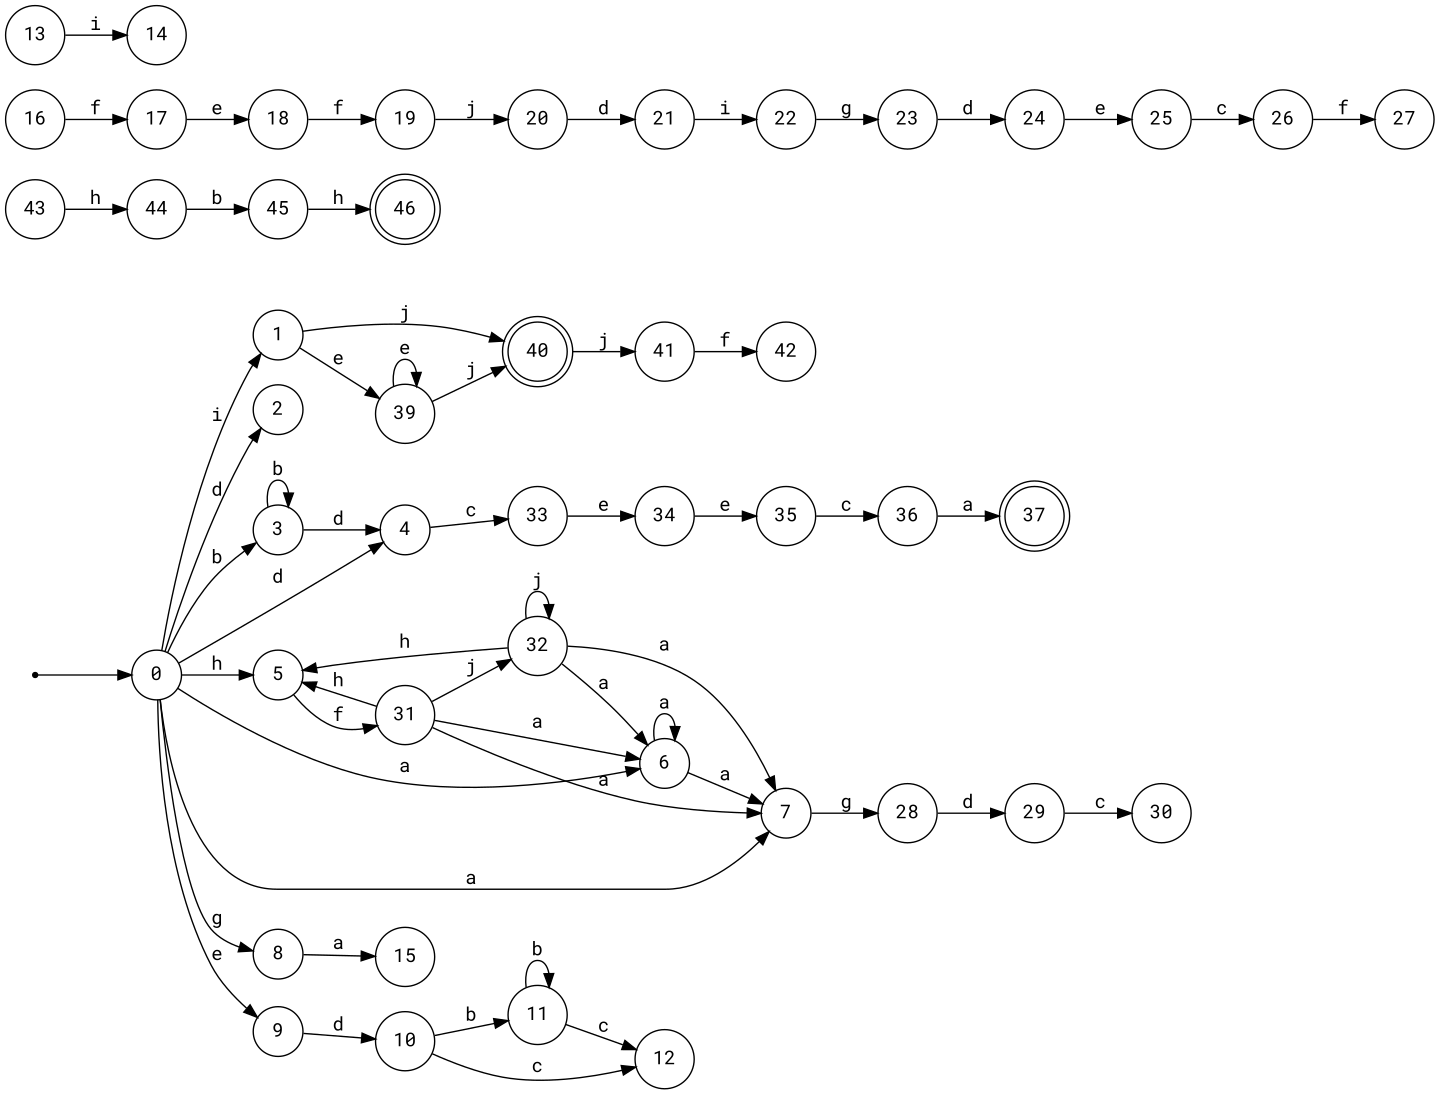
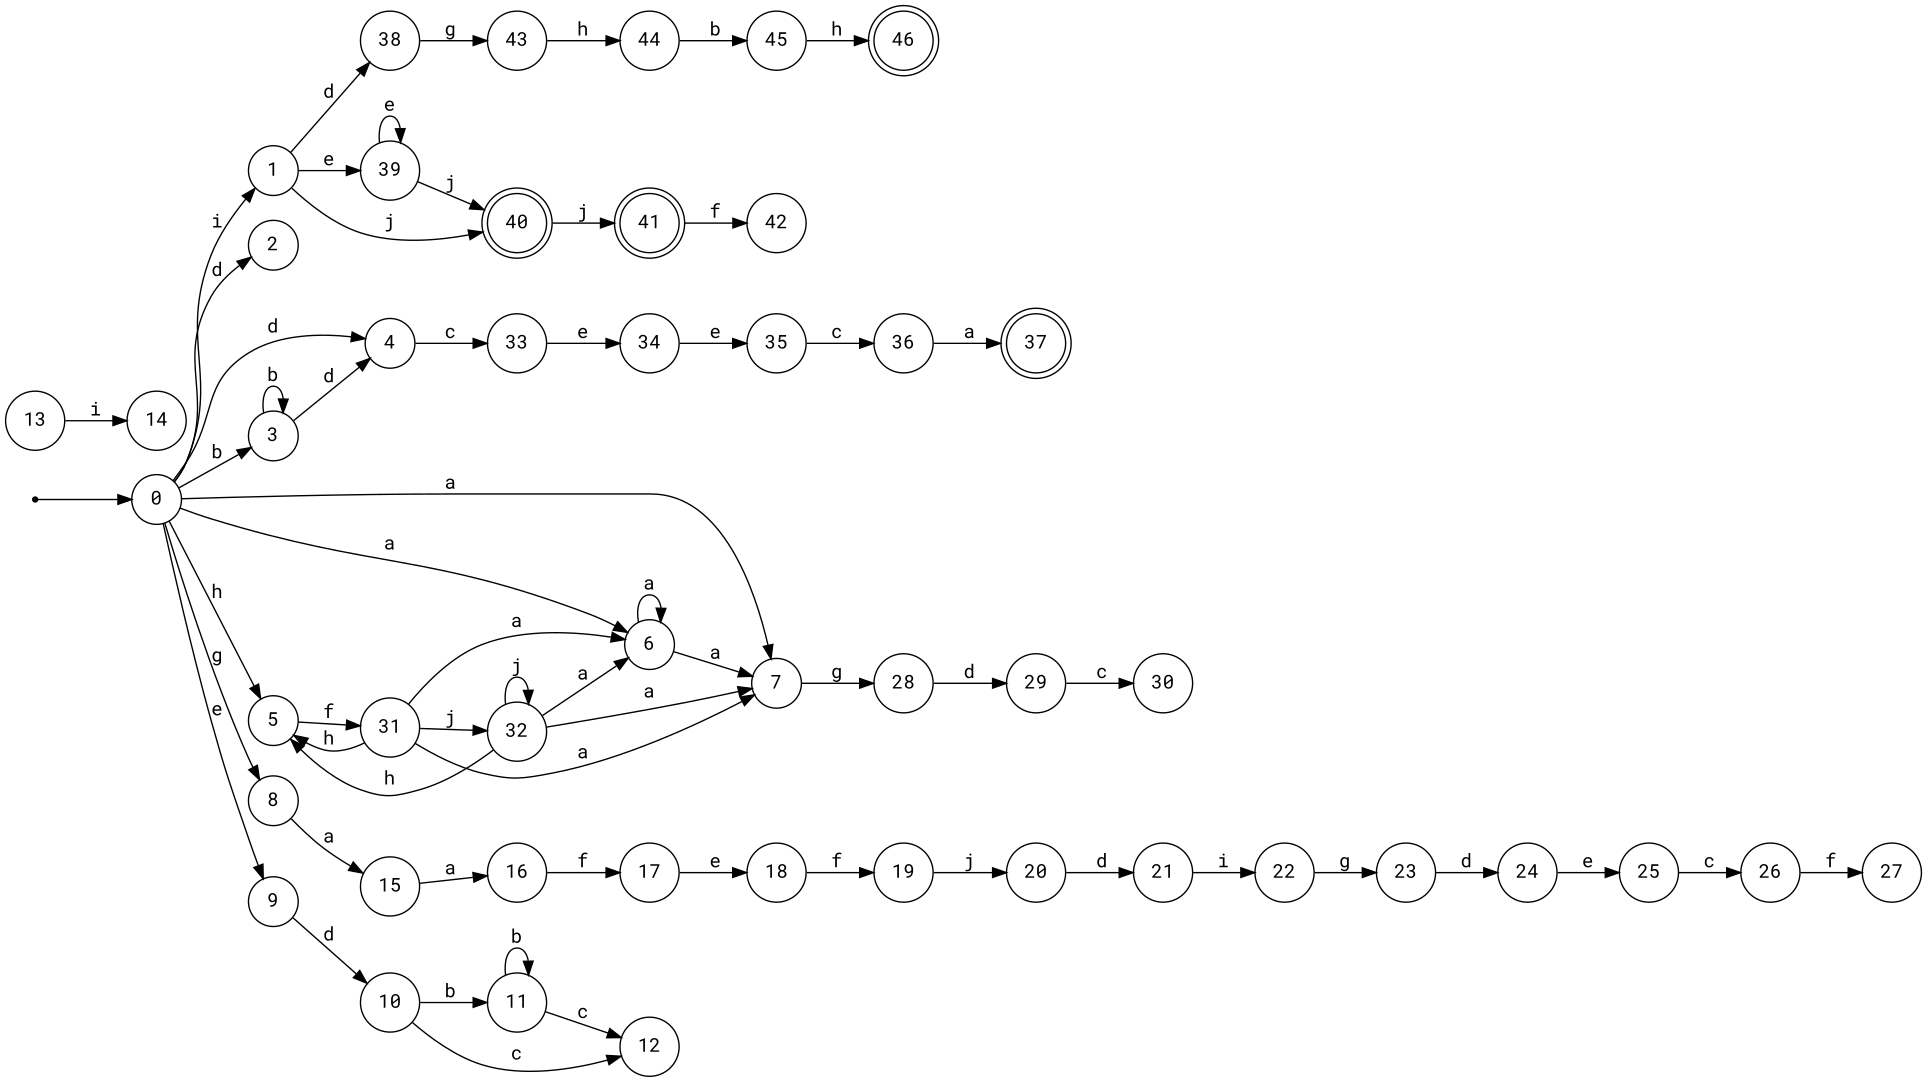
node "38": added
node "41": shape circle -> doublecircle
edge "15" -> "16": added, label "a"
